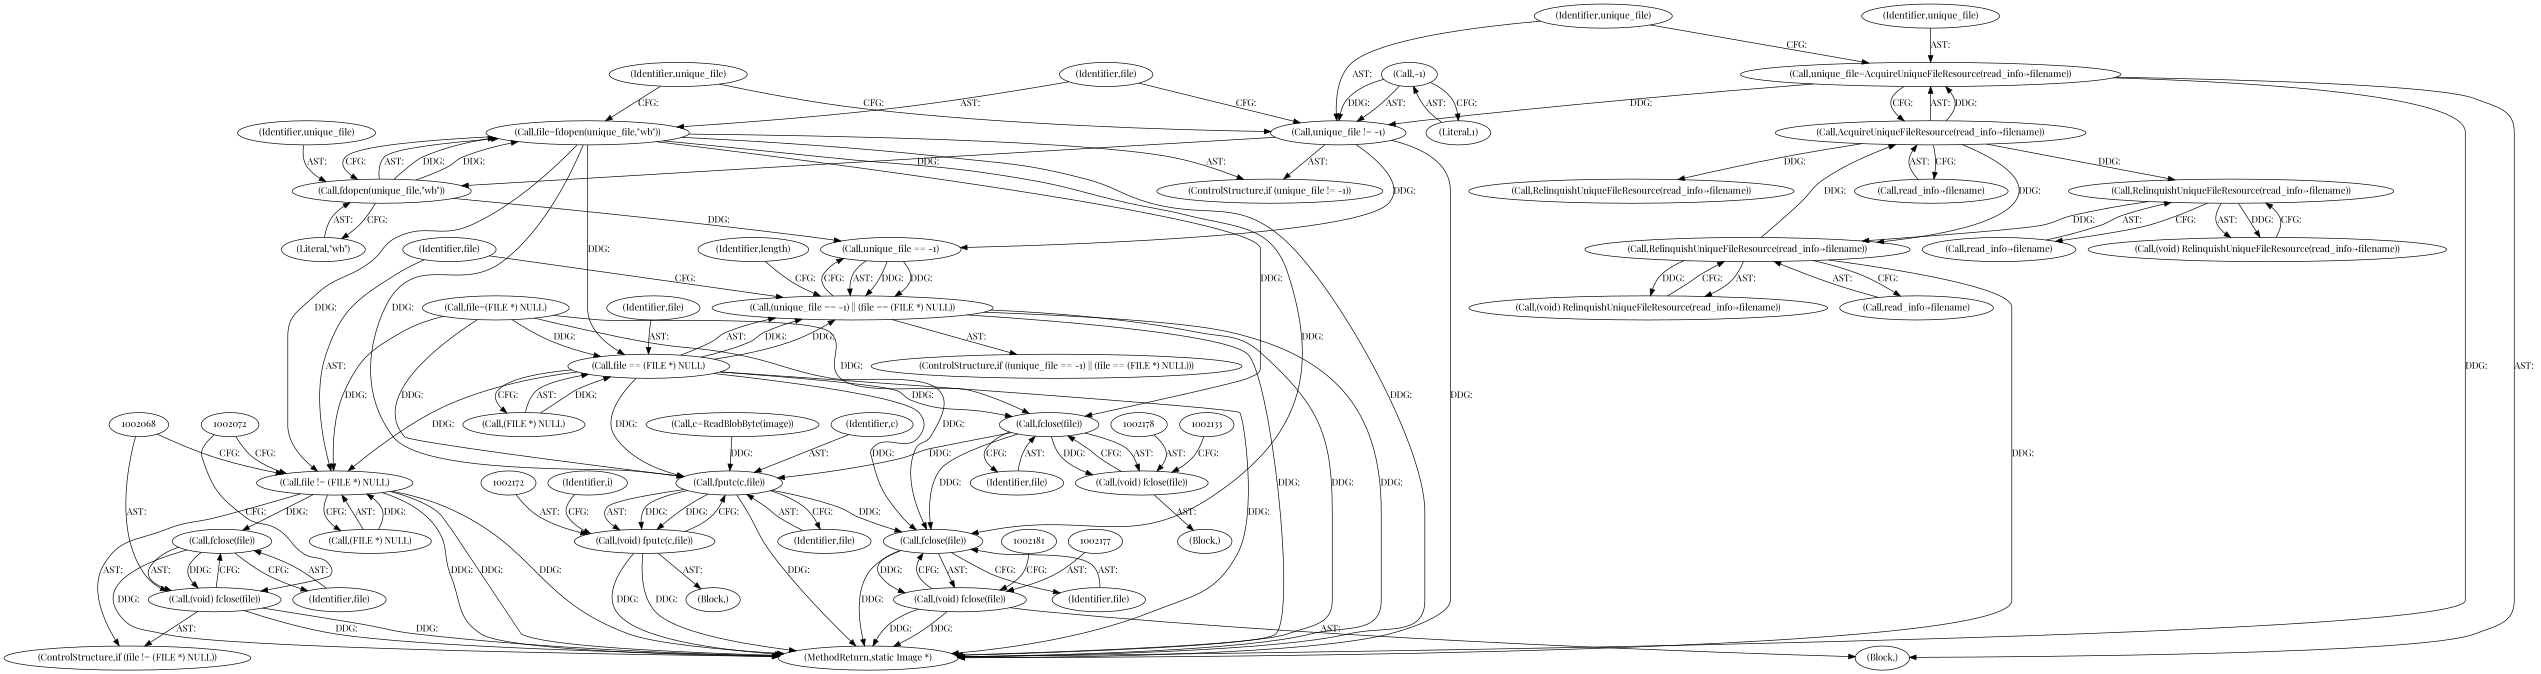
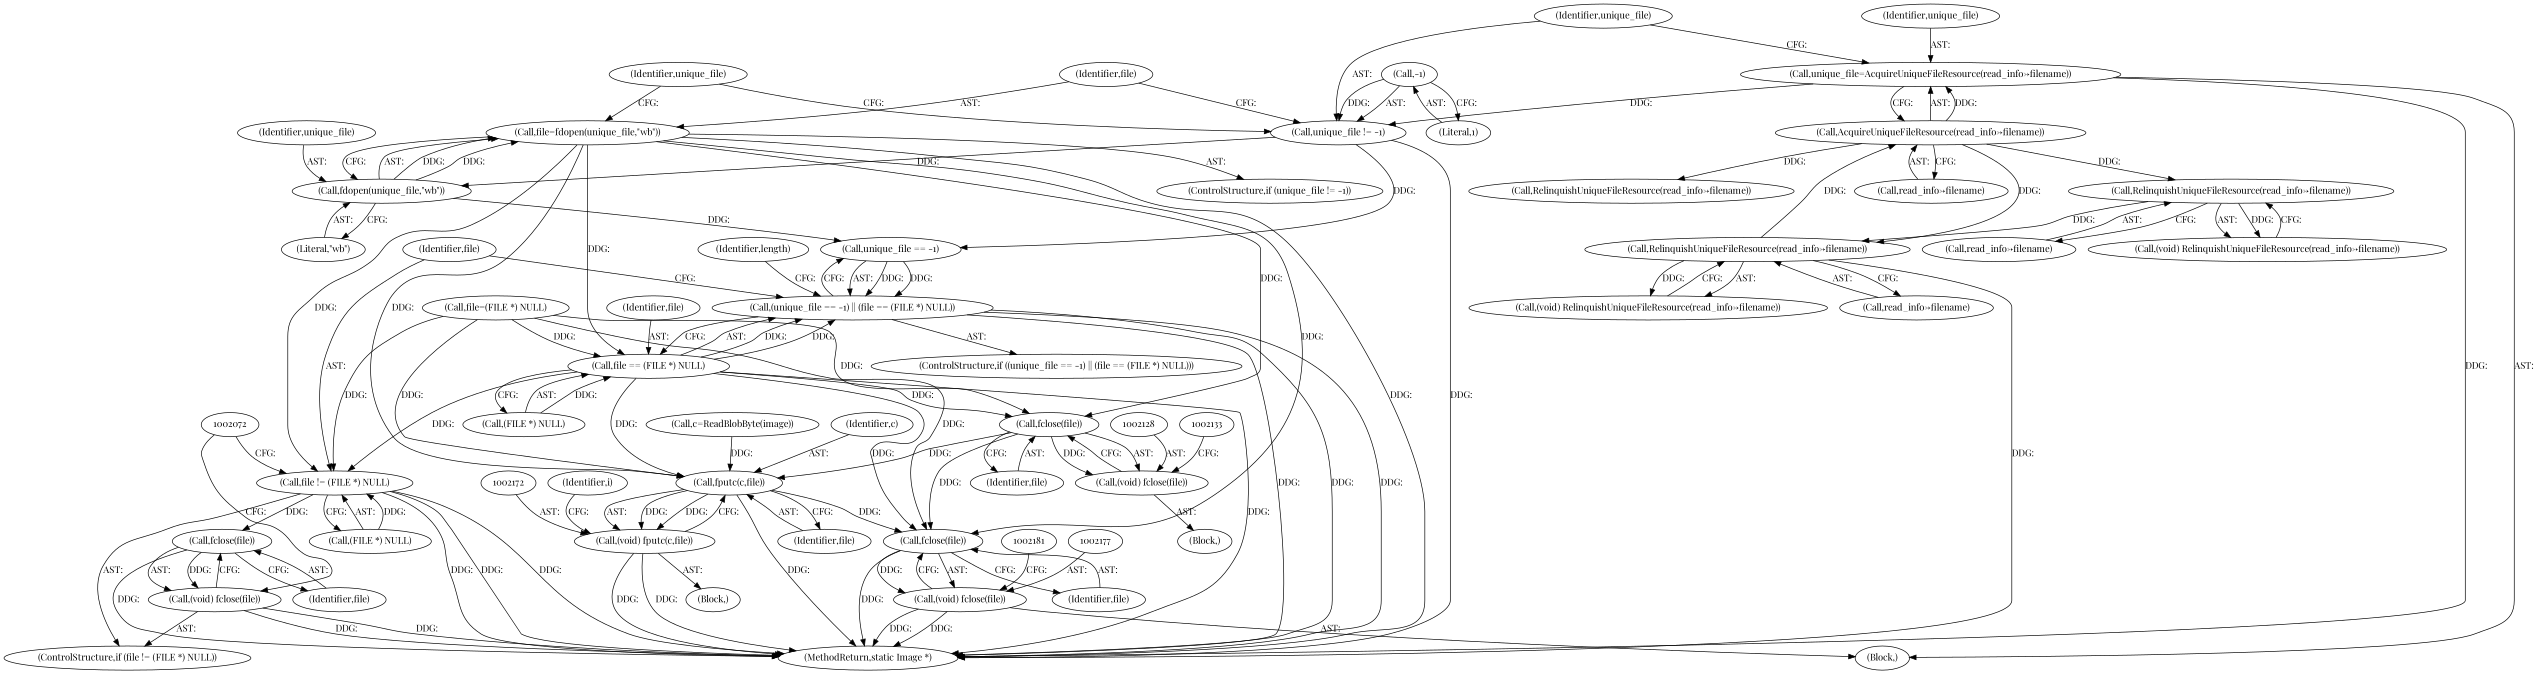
edge "(Call,unique_file != -1)" -> "(ControlStructure,if (unique_file != -1))": removed, label "AST:"
edge "(Call,(unique_file == -1) || (file == (FILE *) NULL))" -> "(Call,file == (FILE *) NULL)": added, label "CFG:"
node "1002068": removed
node "1002178": label "1002178" -> "1002128"
